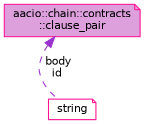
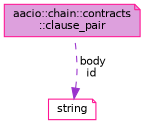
edge "string" -> "aacio::chain::contracts ::clause_pair": reversed
